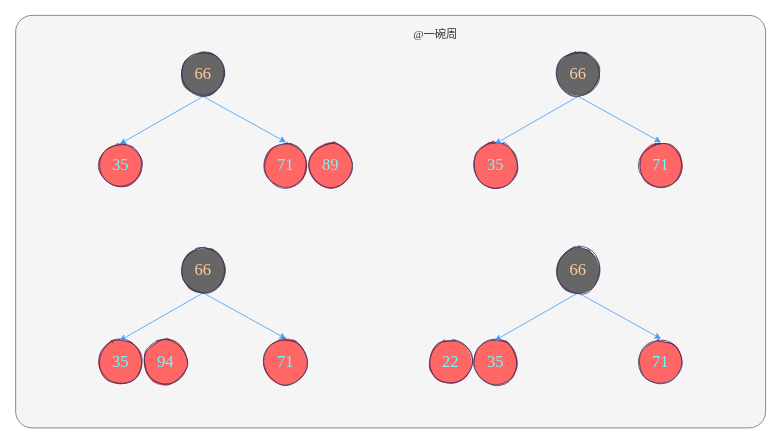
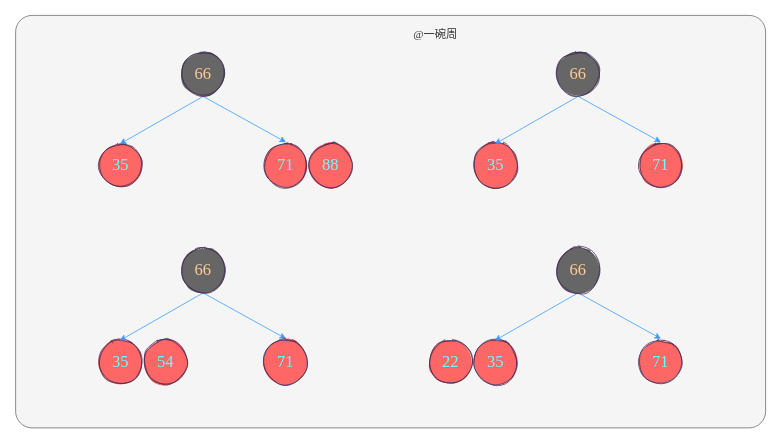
node "89": label "89" -> "88"
node "94": label "94" -> "54"
